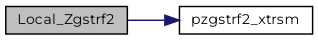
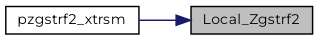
edge "Local_Zgstrf2" -> "pzgstrf2_xtrsm": reversed
